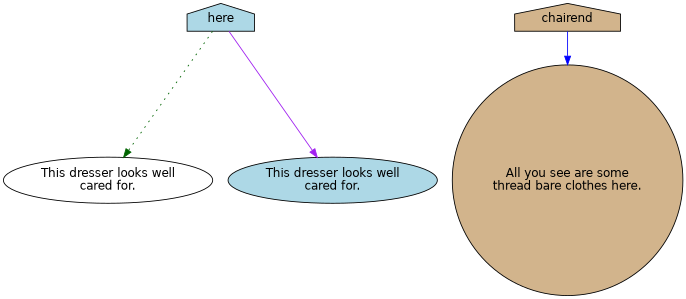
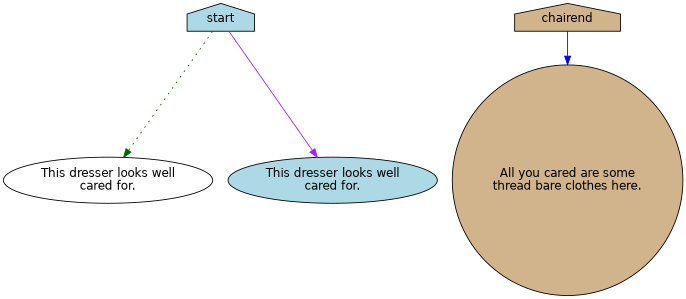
node "here": label "here" -> "start"
node "All you see are some thread bare clothes here.": label "All you see are some thread bare clothes here." -> "All you cared are some thread bare clothes here."
